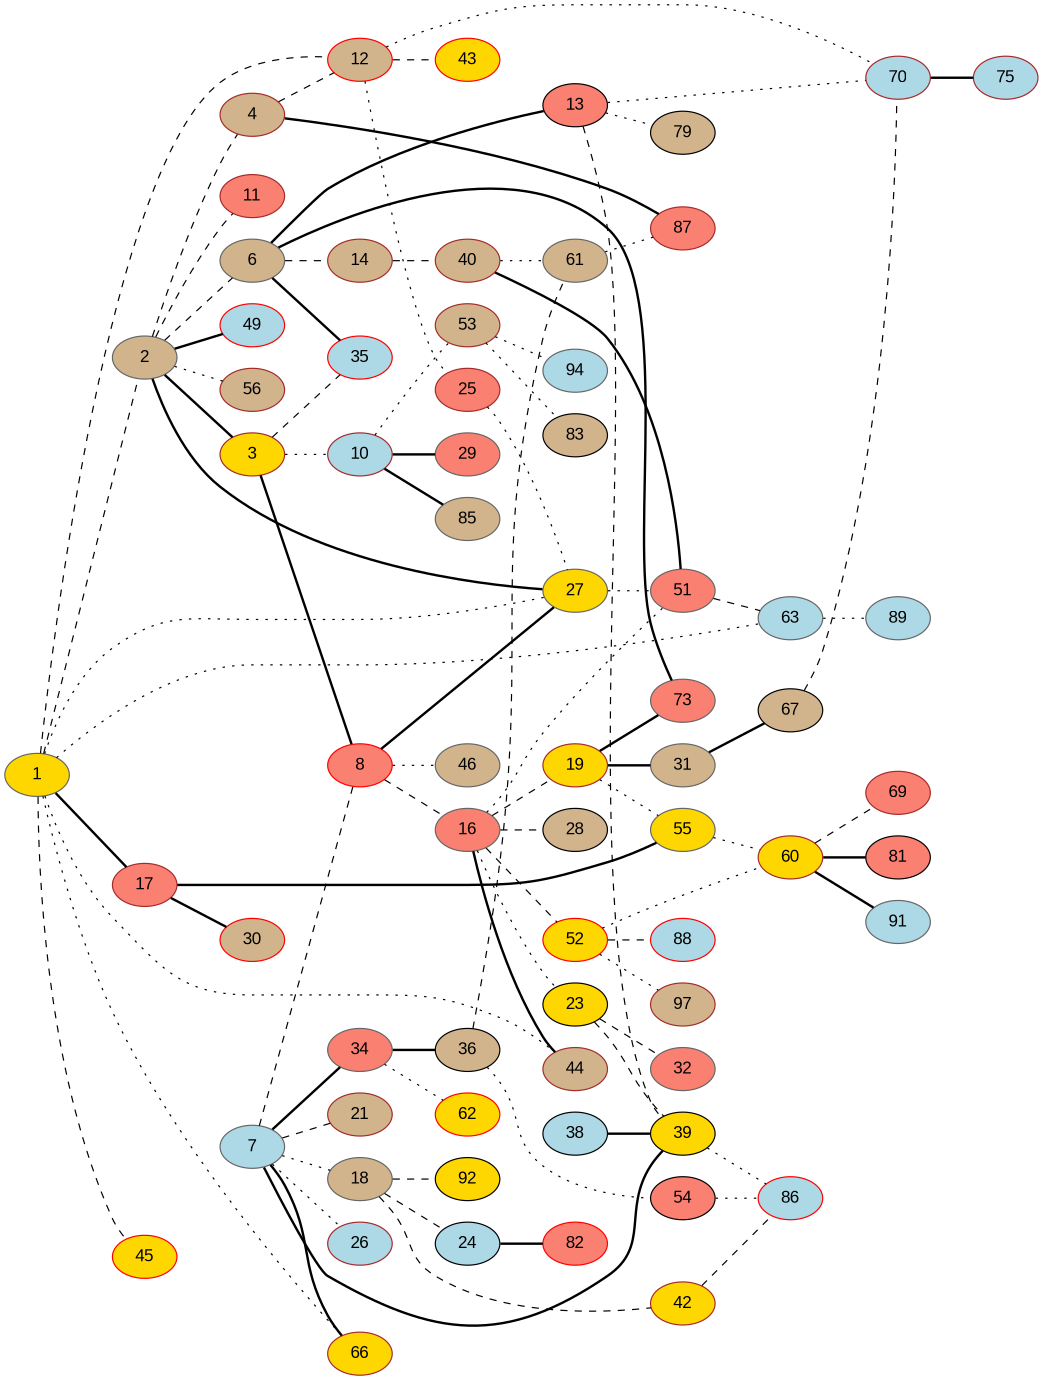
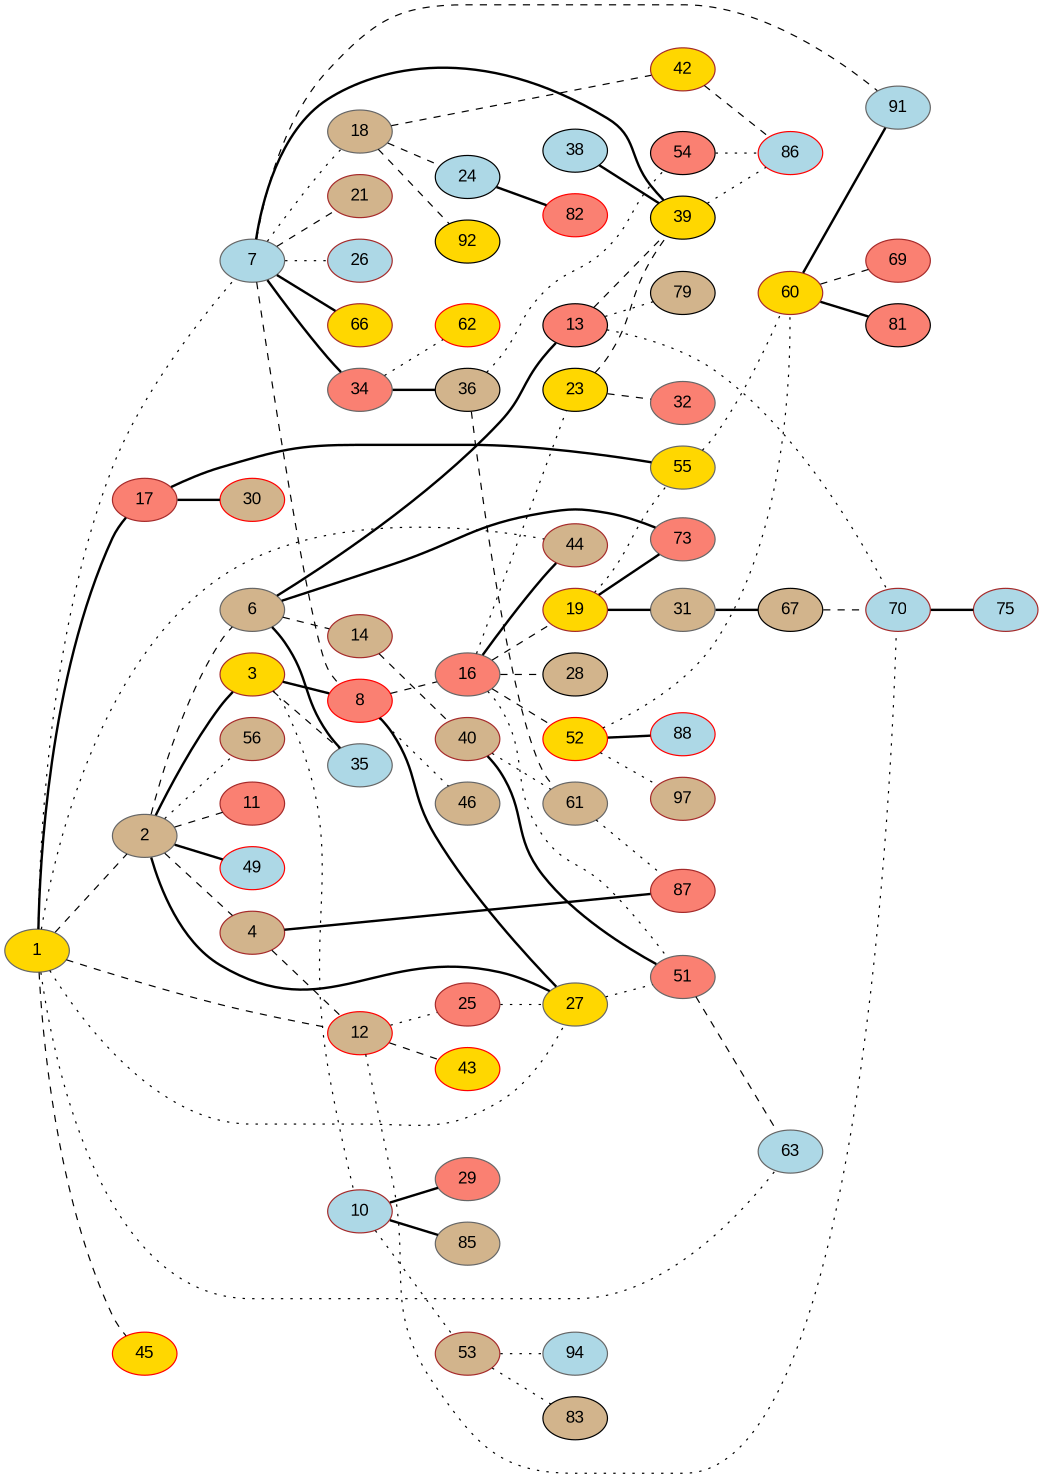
edge "91" -- "7": added
node "35": color red -> gray40
node "89": removed
edge "52" -- "88": style dashed -> bold
edge "1" -- "66": now "1" -- "7"
